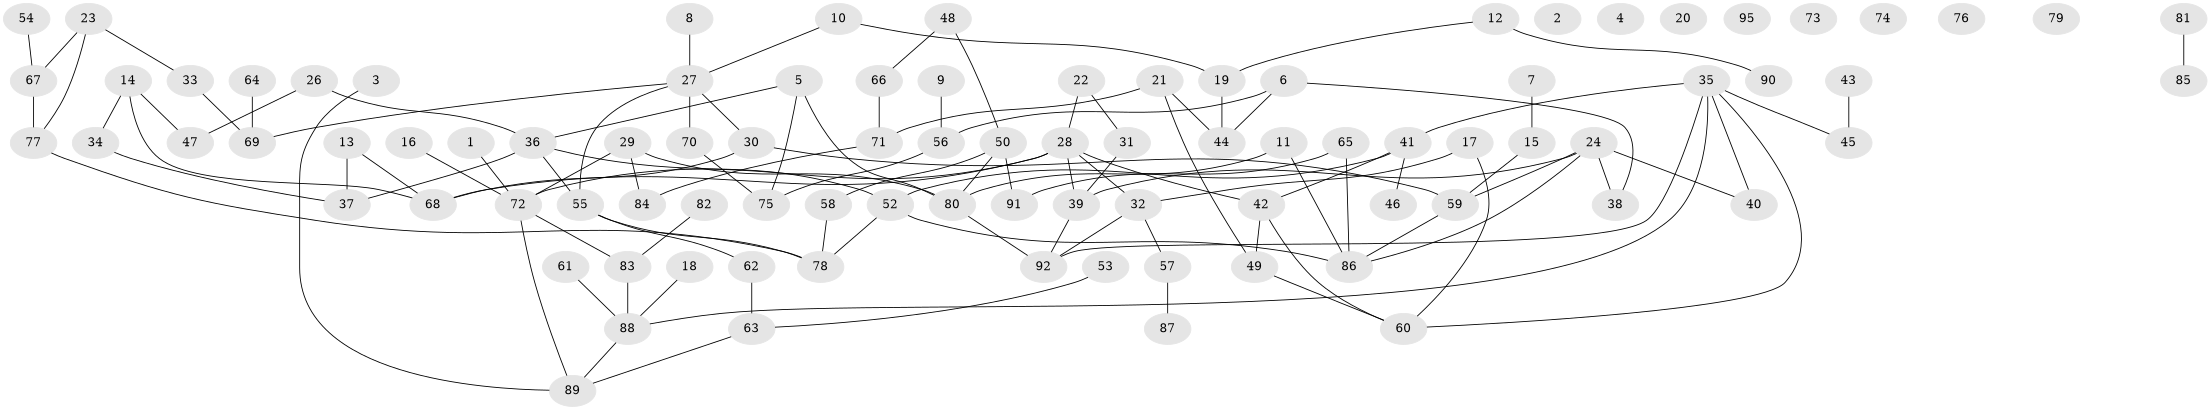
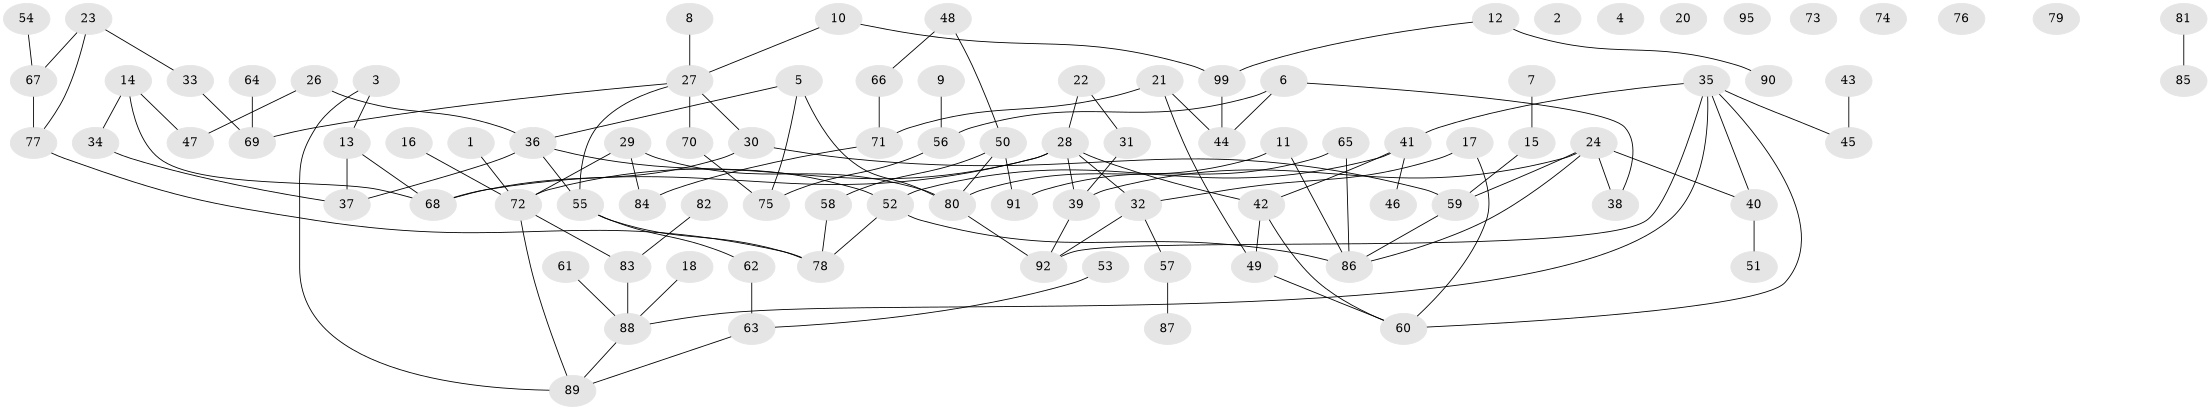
node "19": label "19" -> "99"
edge "3" -- "13": added
node "51": added
